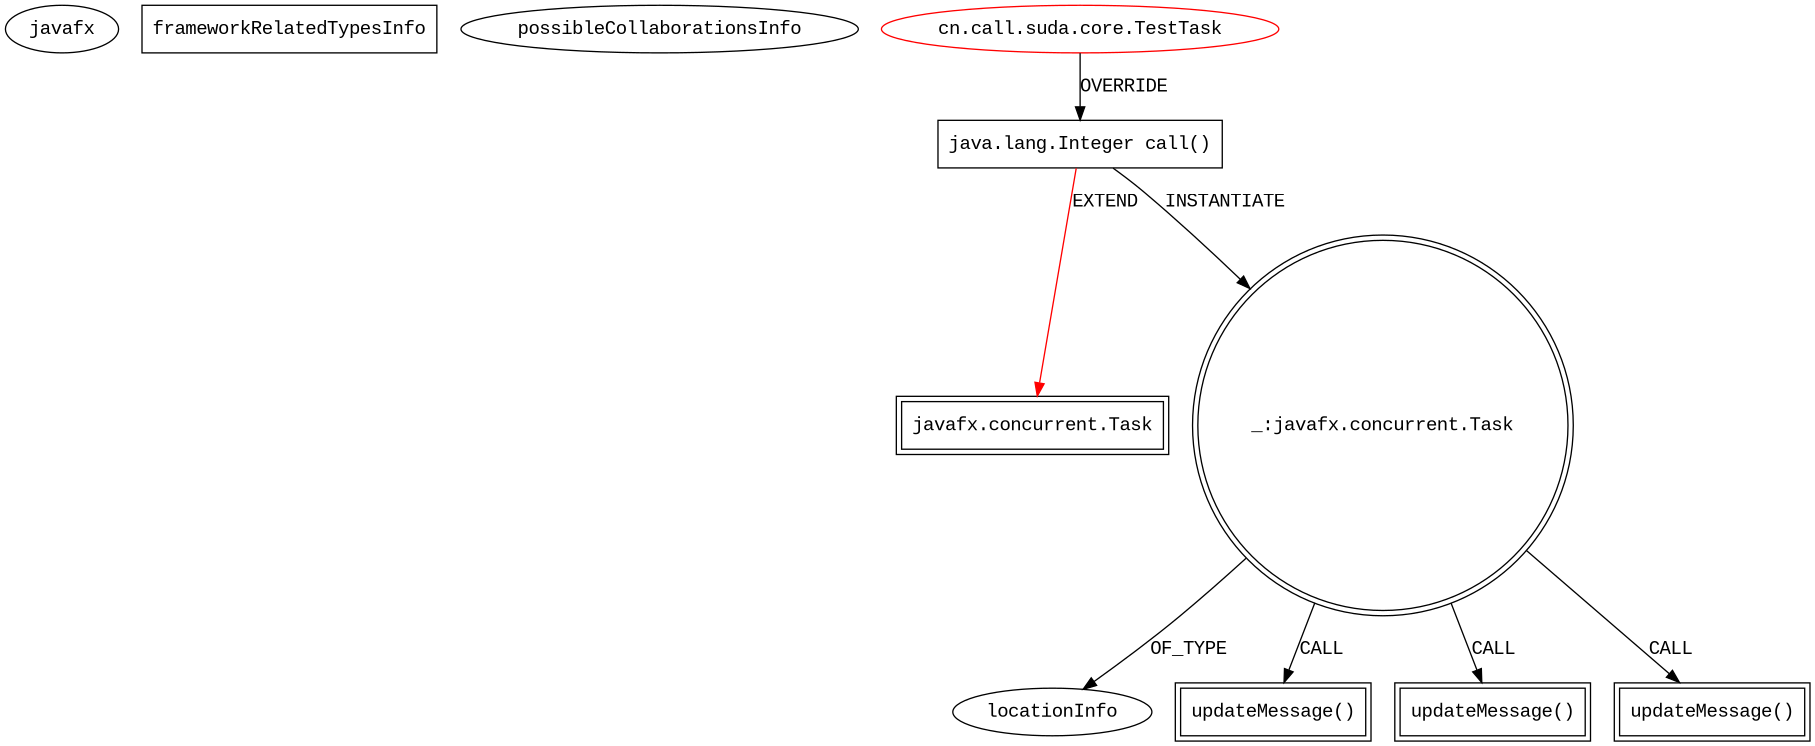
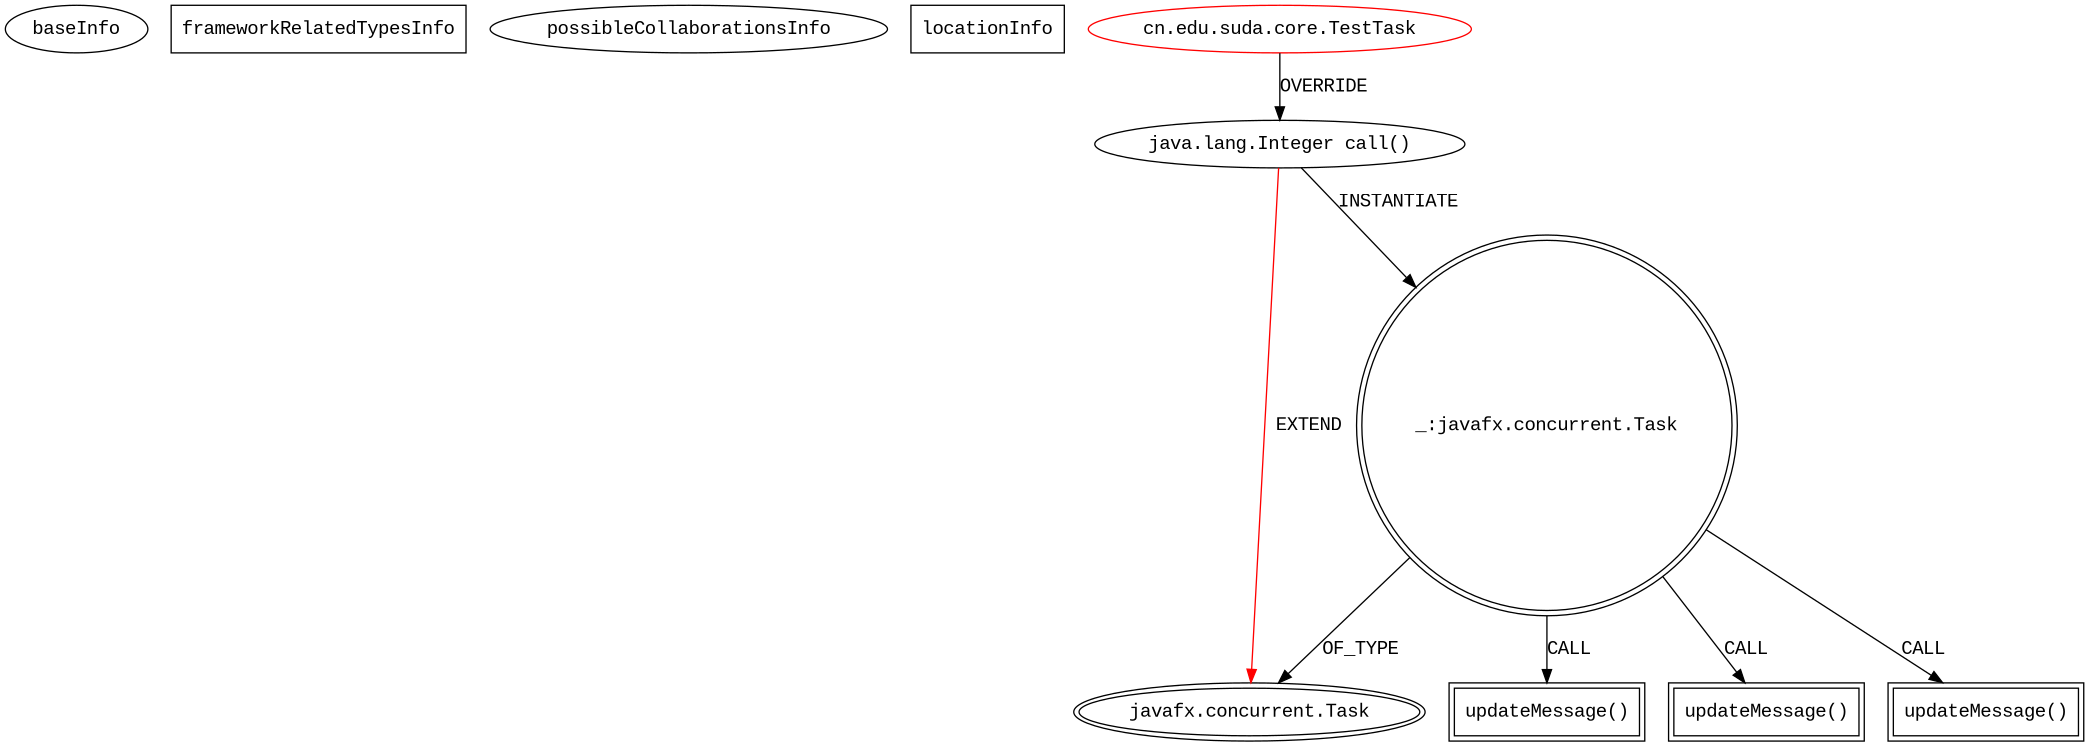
node "javafx": label "javafx" -> "baseInfo"
node "cn.call.suda.core.TestTask": label "cn.call.suda.core.TestTask" -> "cn.edu.suda.core.TestTask"
node "java.lang.Integer call()": shape box -> ellipse
node "javafx.concurrent.Task": shape box -> ellipse
edge "_:javafx.concurrent.Task" -> "locationInfo": now "_:javafx.concurrent.Task" -> "javafx.concurrent.Task"
node "locationInfo": shape ellipse -> box
